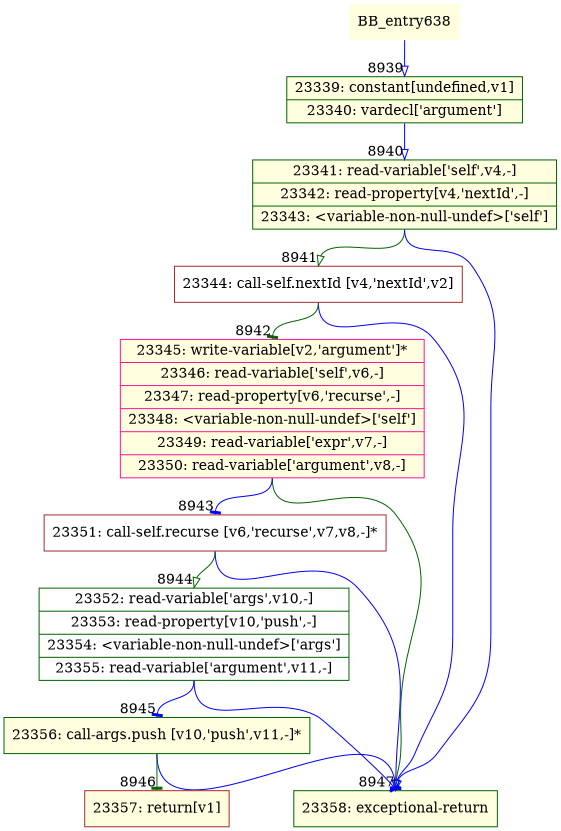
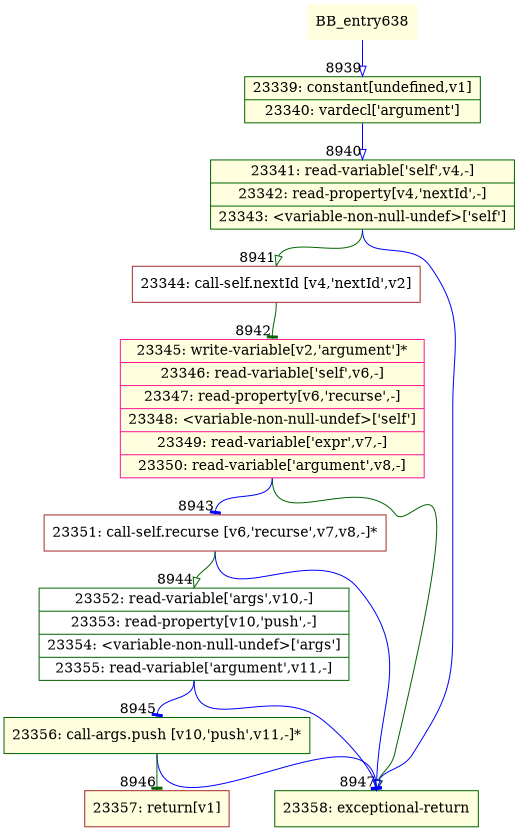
edge "23344: call-self.nextId [v4,'nextId',v2]" -> "23358: exceptional-return": removed
